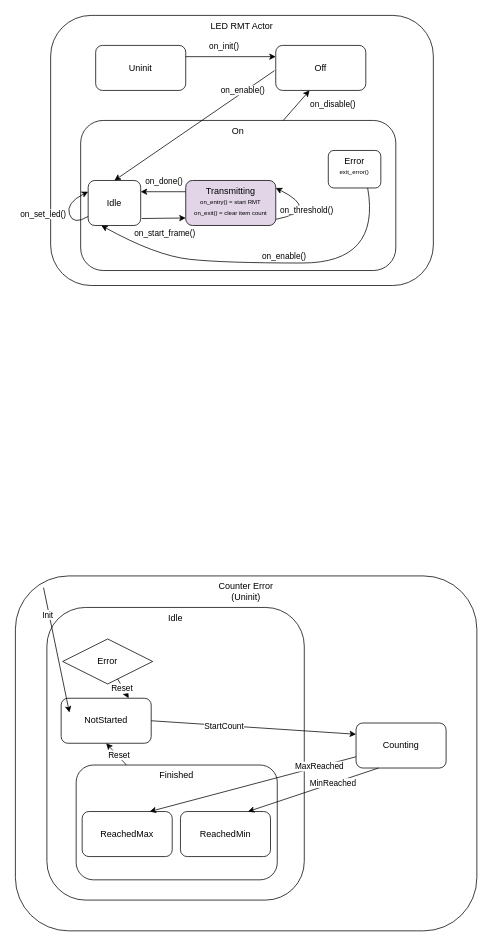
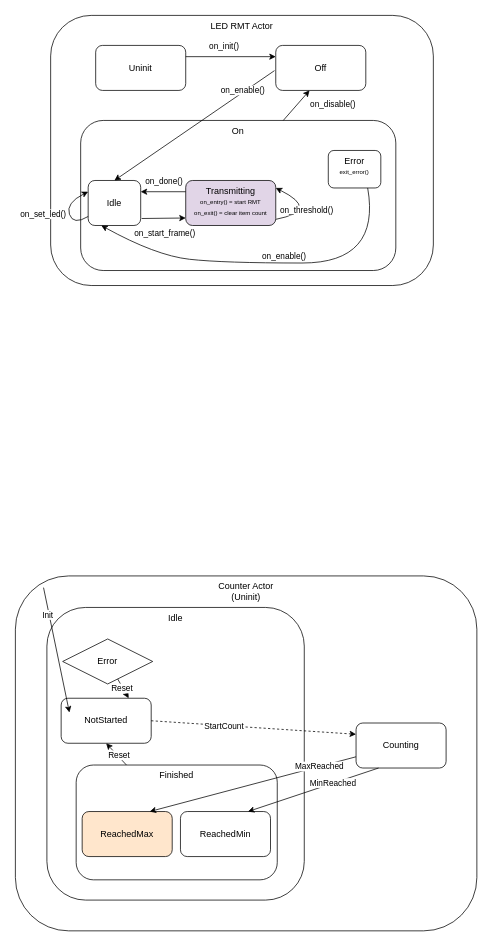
node "Counter Error (Uninit)": label "Counter Error (Uninit)" -> "Counter Actor (Uninit)"
edge "NotStarted" -> "Counting": style solid -> dashed
node "ReachedMax": fillcolor #ffffff -> #ffe6cc
